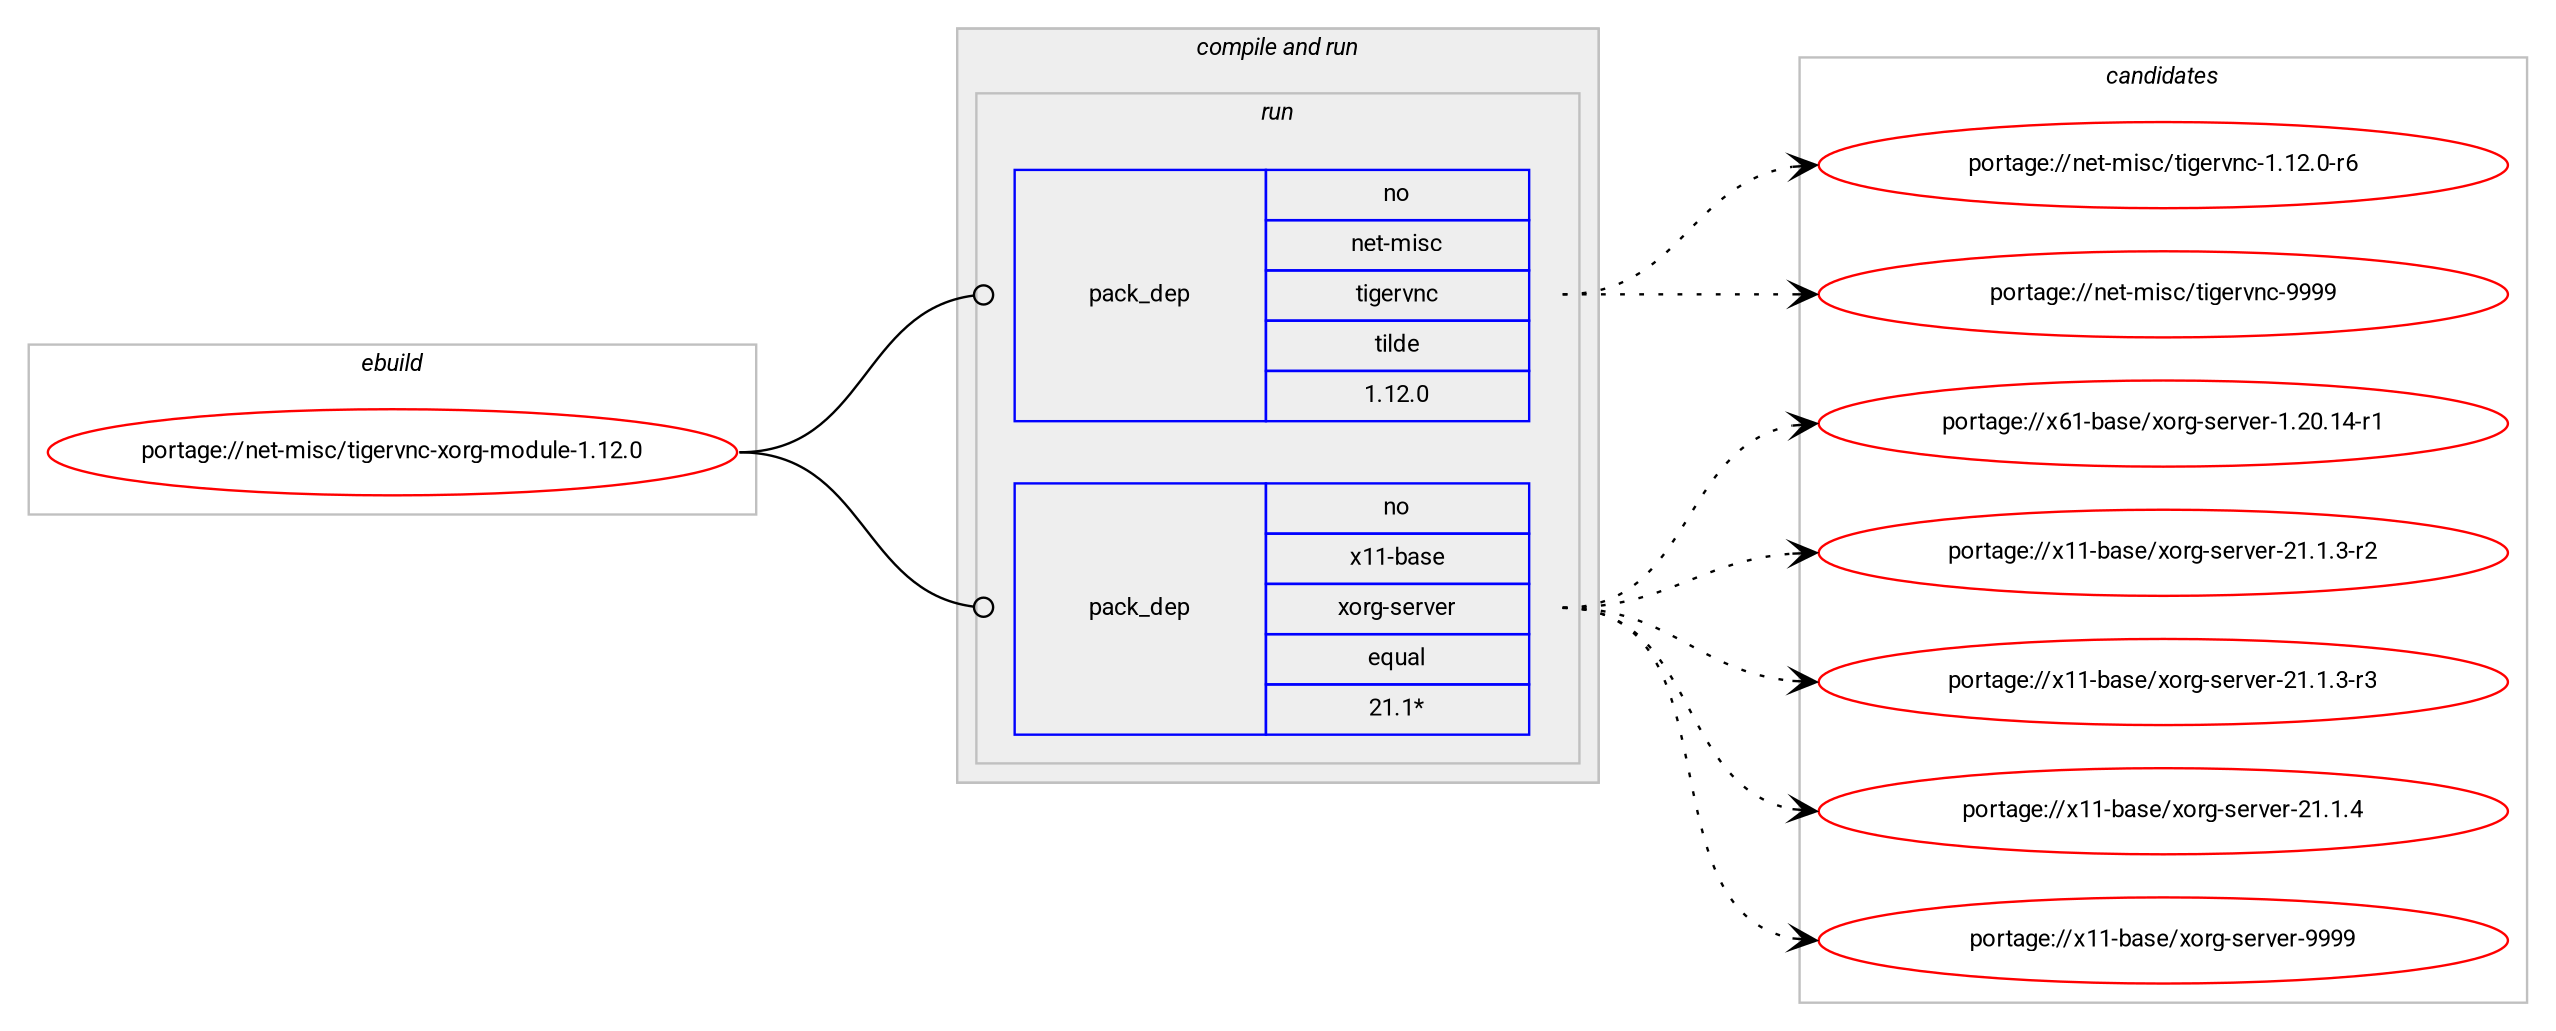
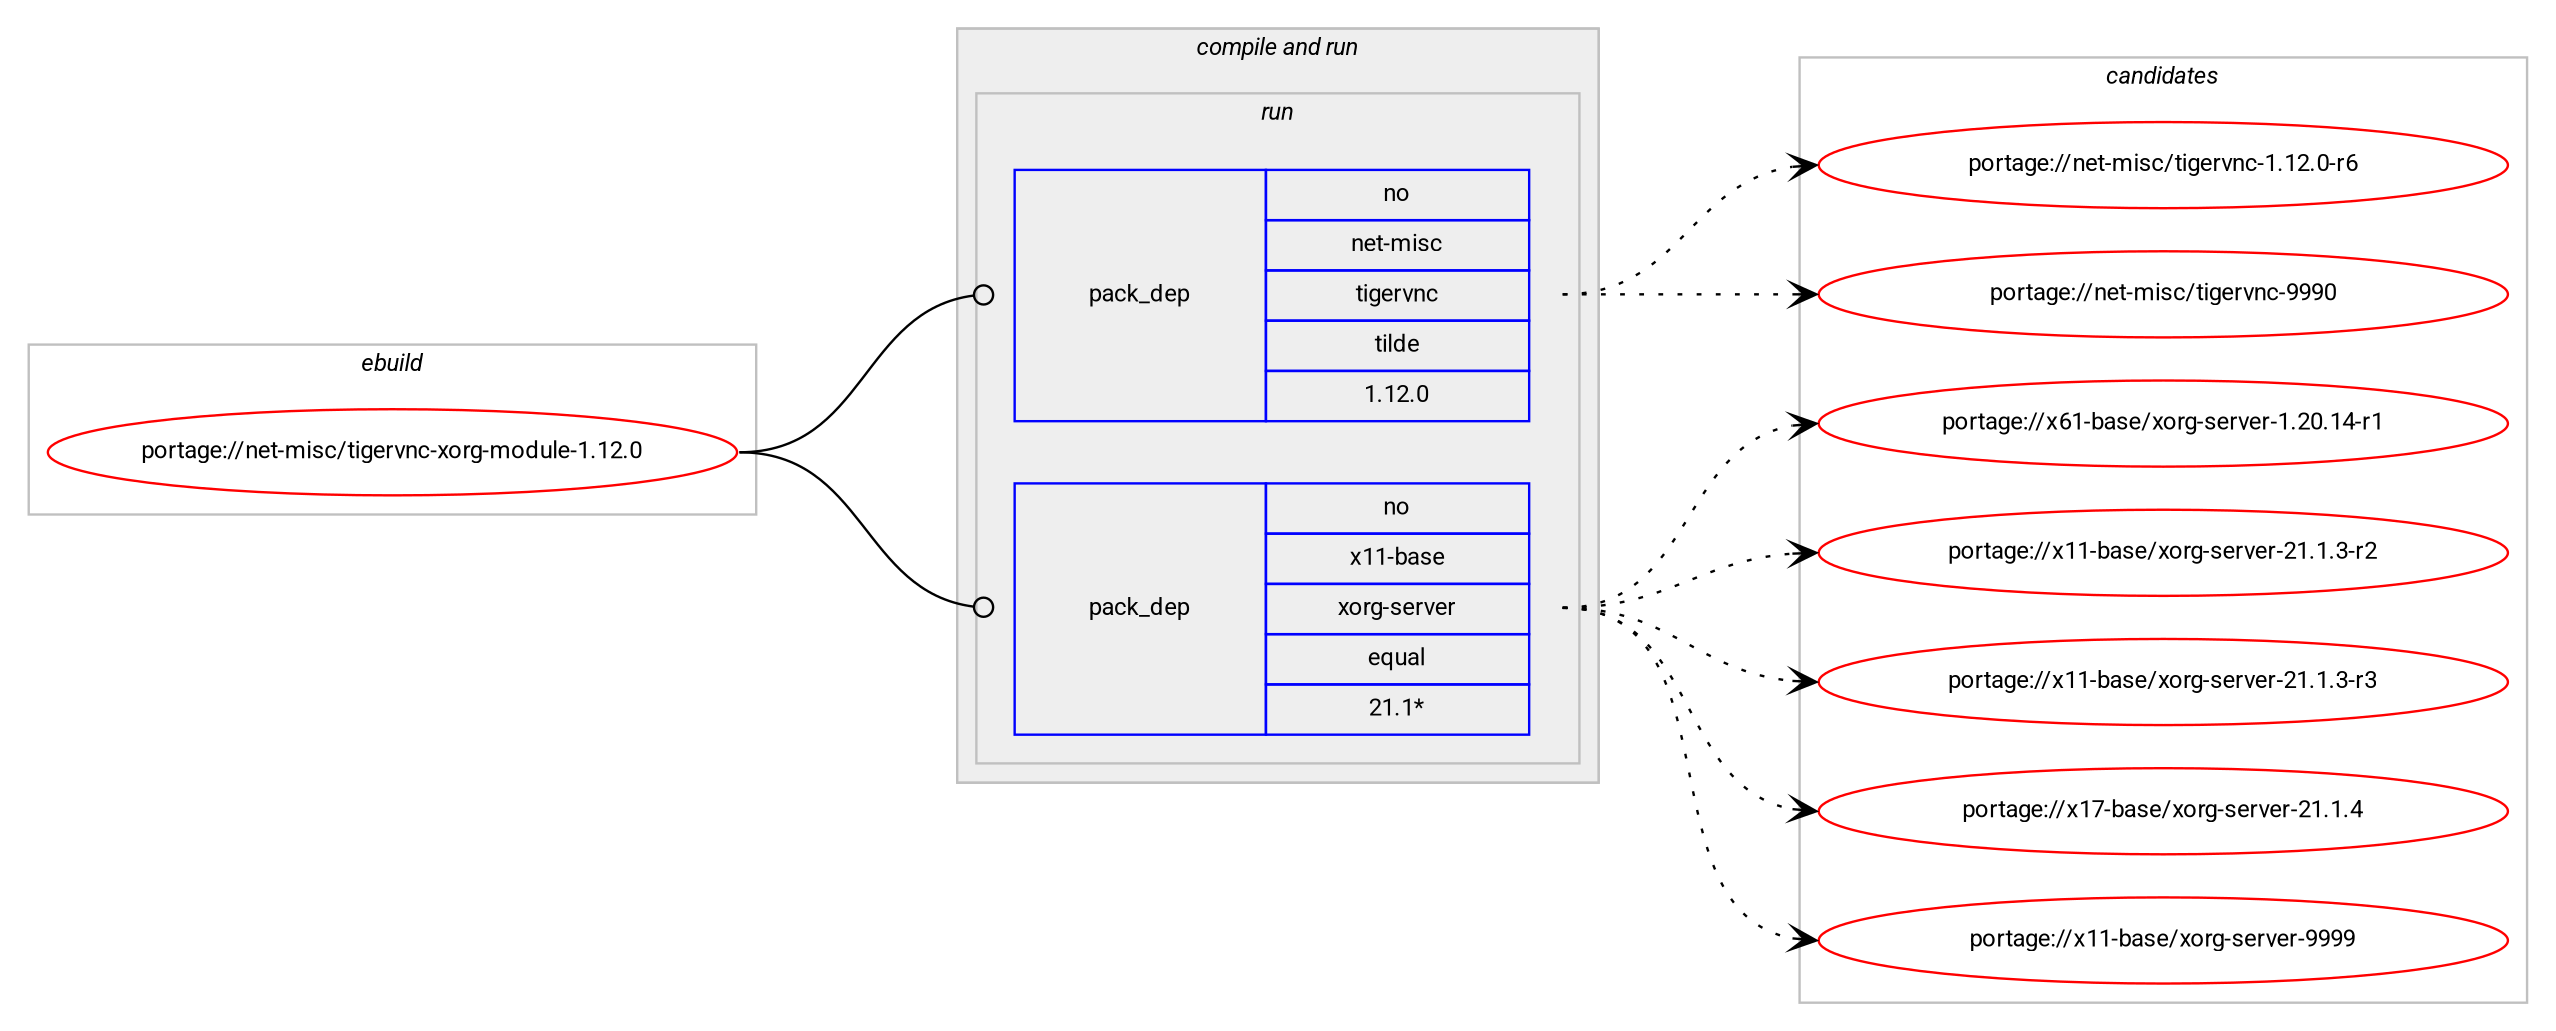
node "portage://net-misc/tigervnc-9999": label "portage://net-misc/tigervnc-9999" -> "portage://net-misc/tigervnc-9990"
node "portage://x11-base/xorg-server-21.1.4": label "portage://x11-base/xorg-server-21.1.4" -> "portage://x17-base/xorg-server-21.1.4"
